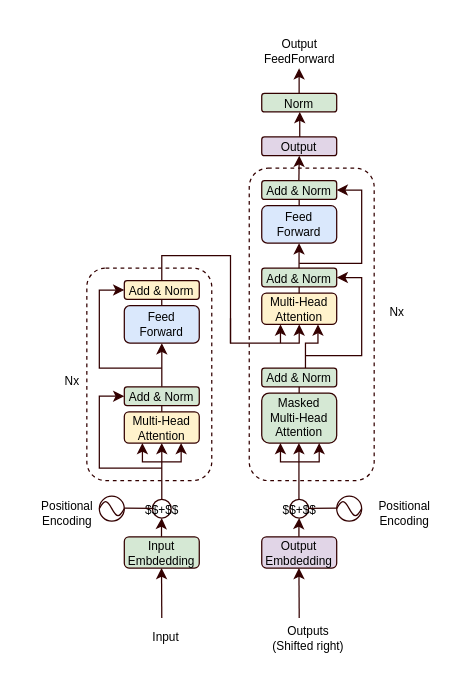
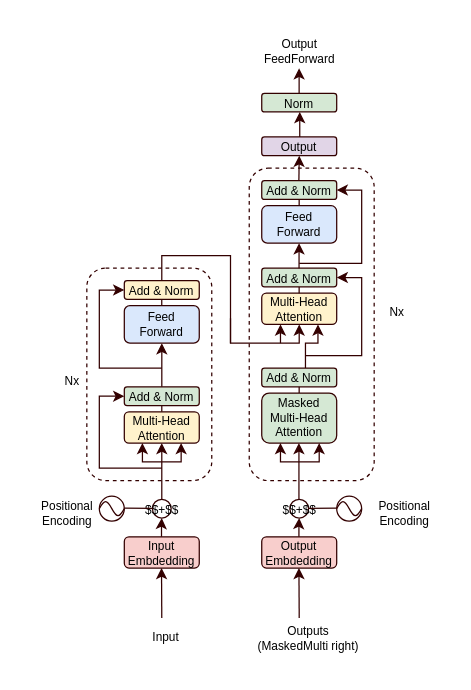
node "Input Embdedding": fillcolor #d5e8d4 -> #f8cecc
node "Output Embdedding": fillcolor #e1d5e7 -> #f8cecc
node "Outputs(Shifted right)": label "Outputs(Shifted right)" -> "Outputs(MaskedMulti right)"
